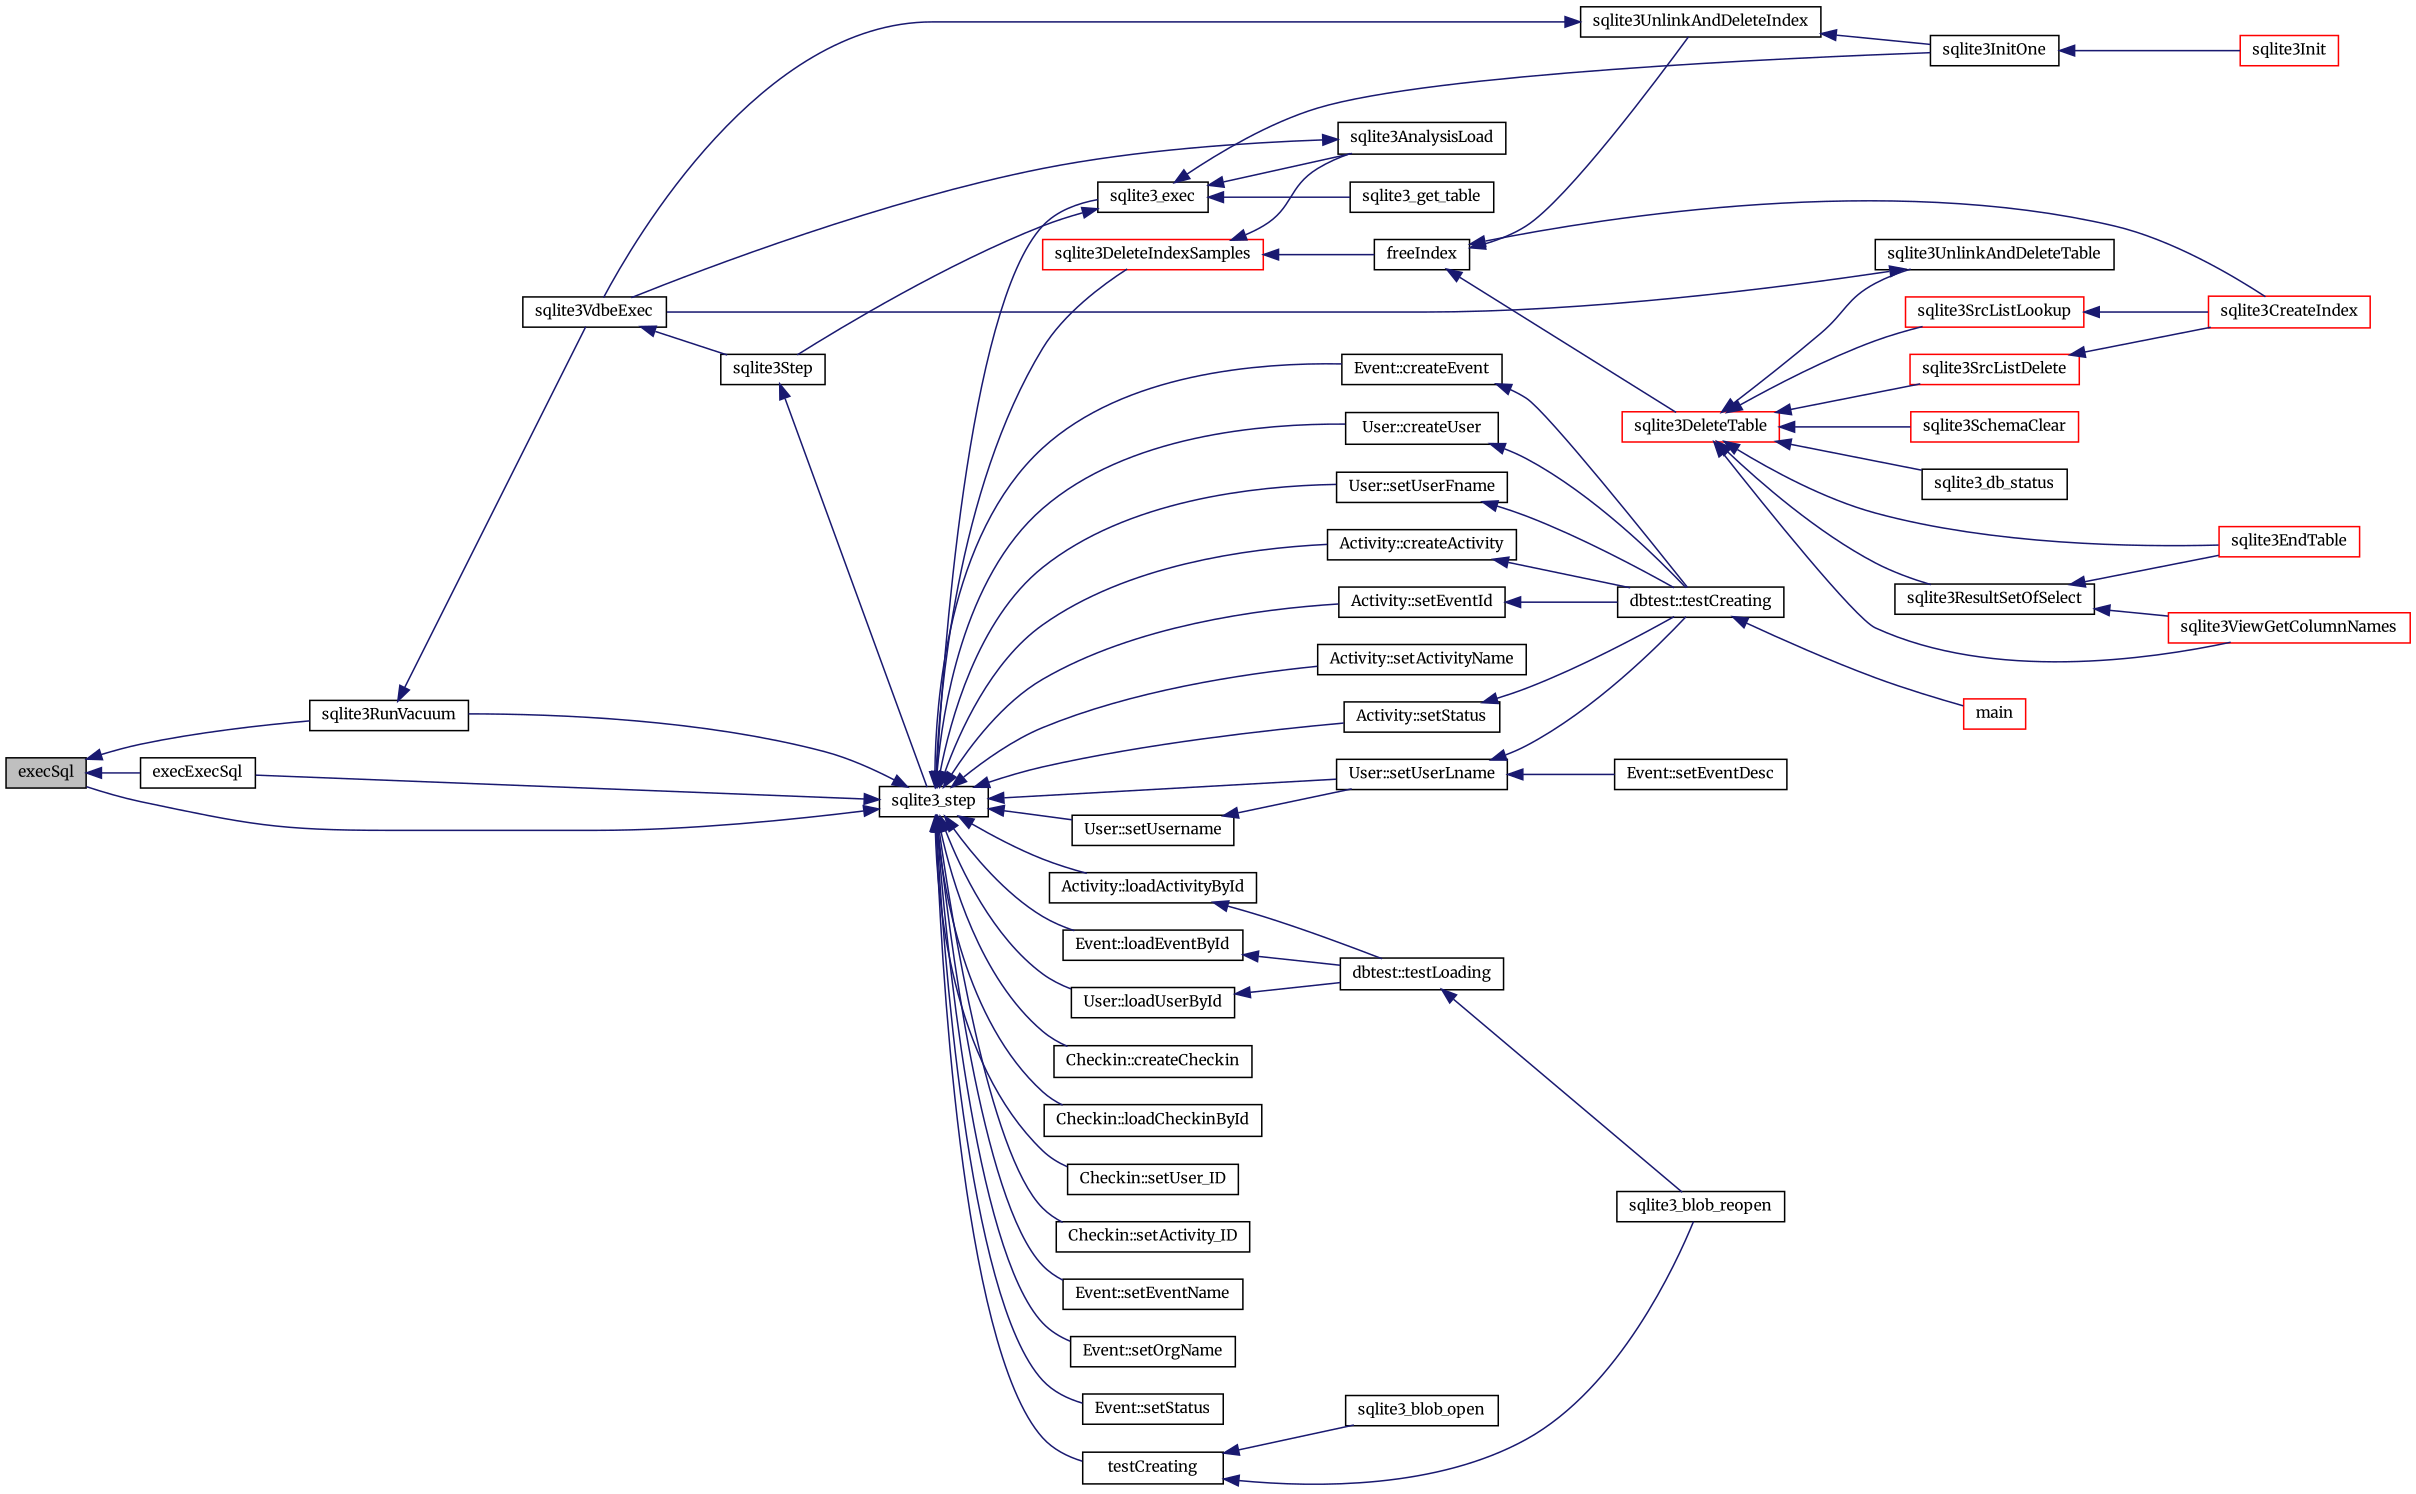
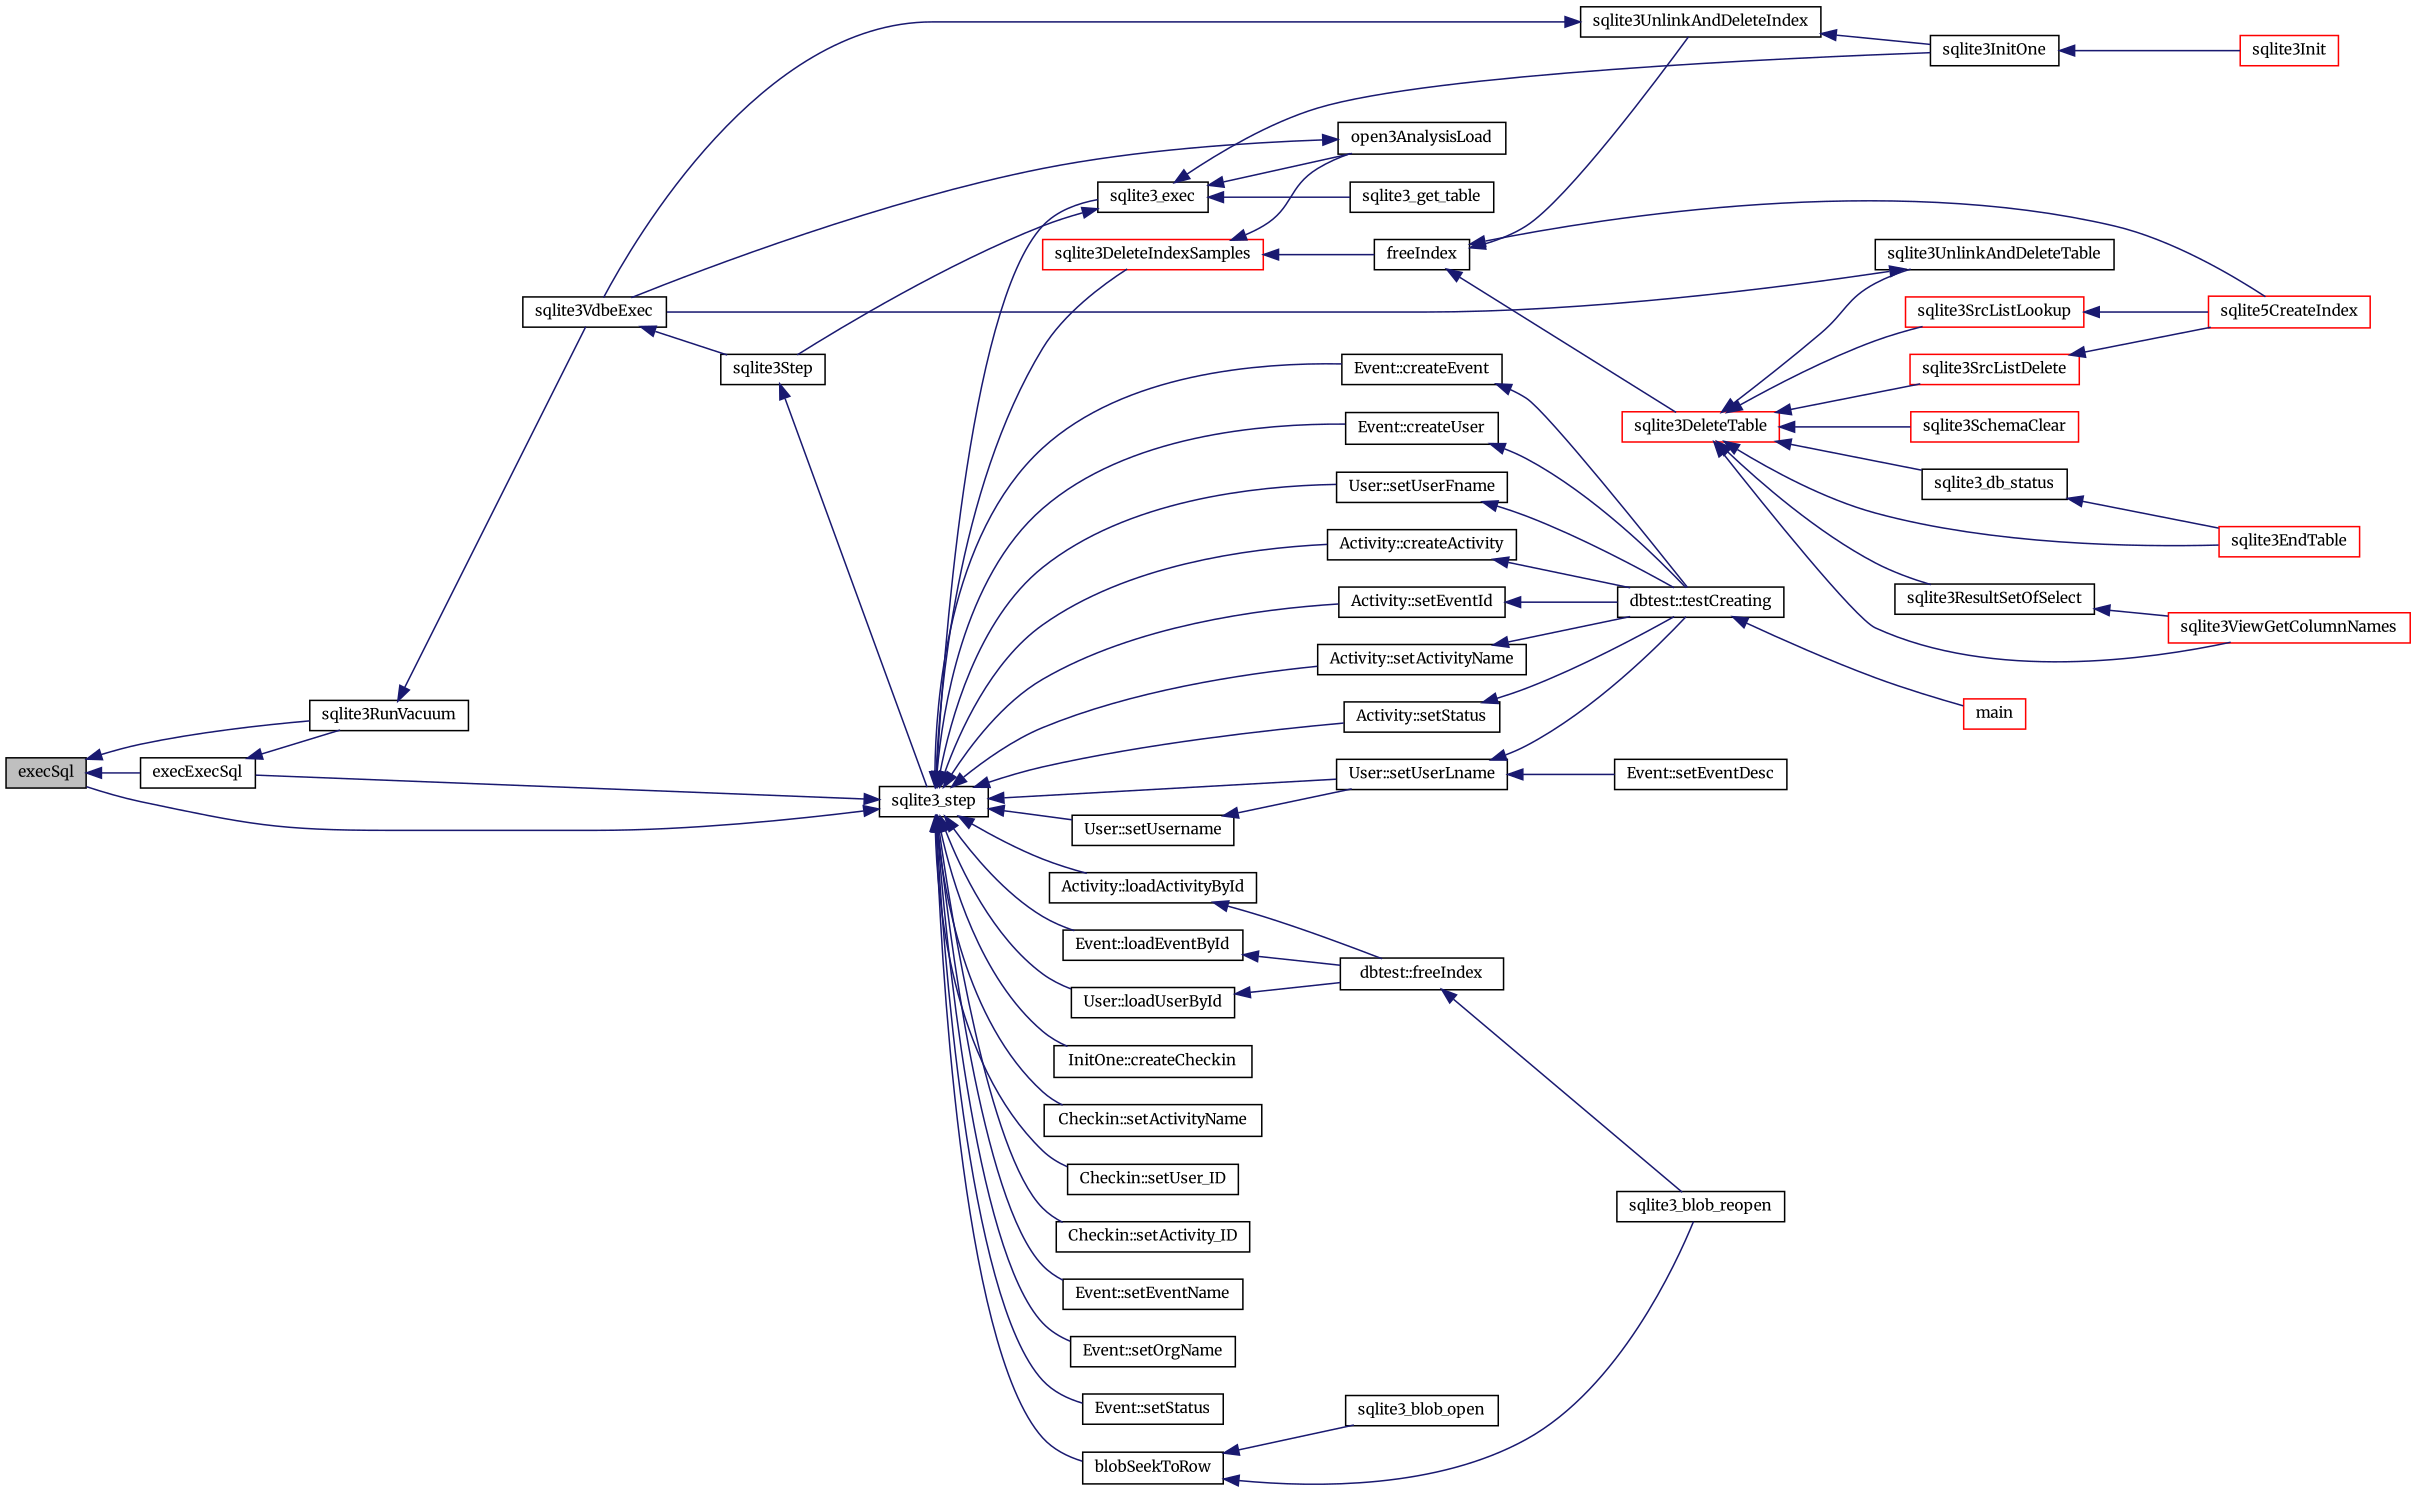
node "sqlite3AnalysisLoad": label "sqlite3AnalysisLoad" -> "open3AnalysisLoad"
node "sqlite3CreateIndex": label "sqlite3CreateIndex" -> "sqlite5CreateIndex"
node "User::createUser": label "User::createUser" -> "Event::createUser"
edge "sqlite3EndTable" -> "sqlite3ResultSetOfSelect": now "sqlite3EndTable" -> "sqlite3_db_status"
edge "dbtest::testCreating" -> "Activity::setActivityName": added
edge "sqlite3RunVacuum" -> "sqlite3_step": now "sqlite3RunVacuum" -> "execExecSql"
node "dbtest::testLoading": label "dbtest::testLoading" -> "dbtest::freeIndex"
node "Checkin::createCheckin": label "Checkin::createCheckin" -> "InitOne::createCheckin"
node "Checkin::loadCheckinById": label "Checkin::loadCheckinById" -> "Checkin::setActivityName"
node "testCreating": label "testCreating" -> "blobSeekToRow"
